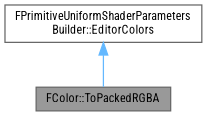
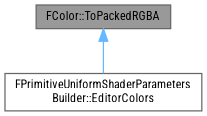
edge "FColor::ToPackedRGBA" -> "FPrimitiveUniformShaderParameters Builder::EditorColors": reversed
